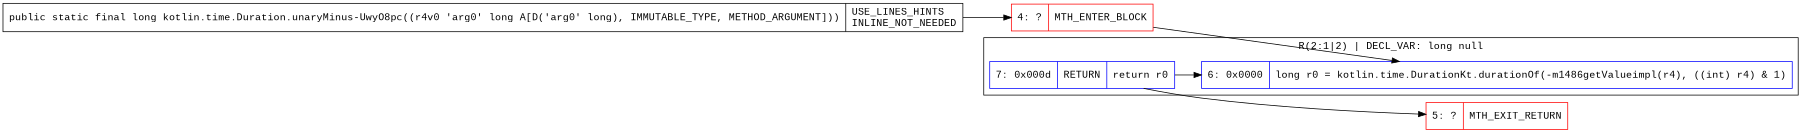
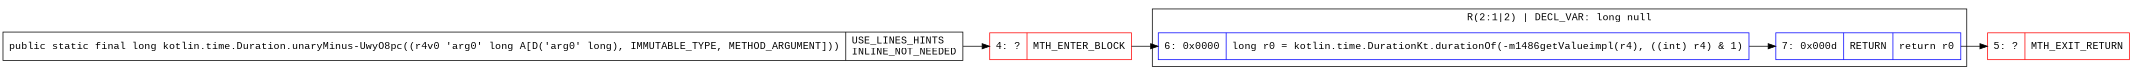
edge "7: 0x000d" -> "6: 0x0000": reversed
